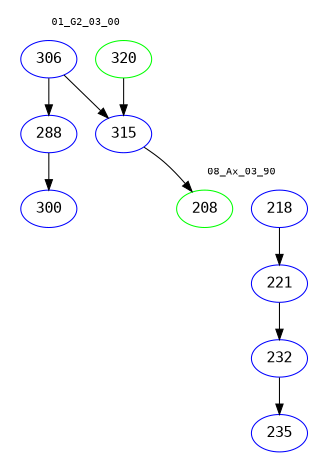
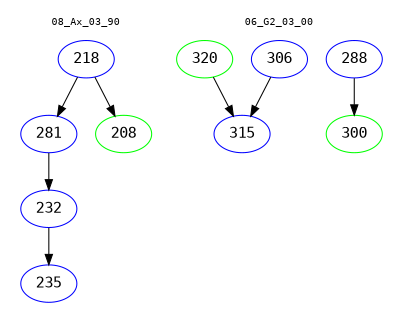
cluster "01_G2_03_00": label "01_G2_03_00" -> "06_G2_03_00"
edge "306" -> "288": removed
edge "315" -> "208": now "218" -> "208"
node "300": color blue -> green
node "221": label "221" -> "281"
